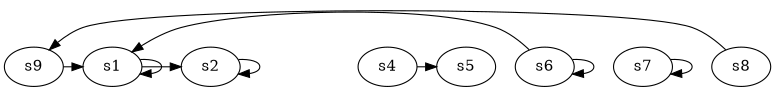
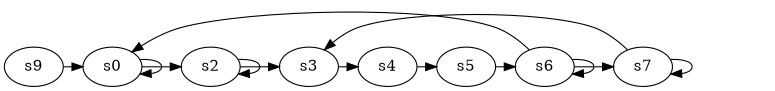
node "s1": label "s1" -> "s0"
node "s3": added
edge "s5" -> "s6": added
edge "s6" -> "s7": added
node "s8": removed
